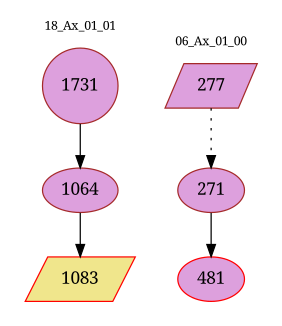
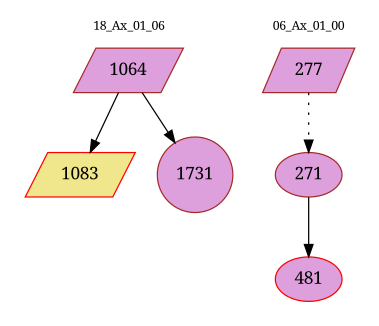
cluster "18_Ax_01_01": label "18_Ax_01_01" -> "18_Ax_01_06"
edge "1731" -> "1064": reversed
node "1064": shape ellipse -> parallelogram
